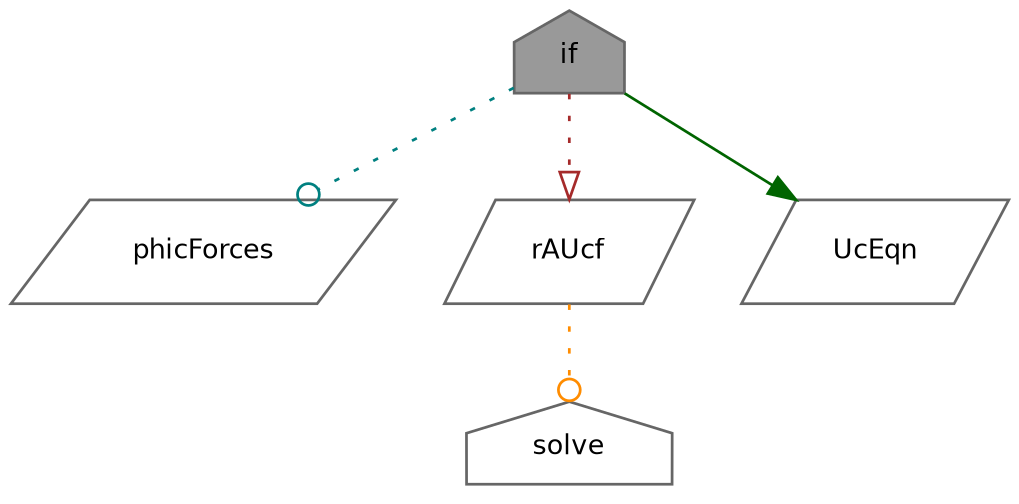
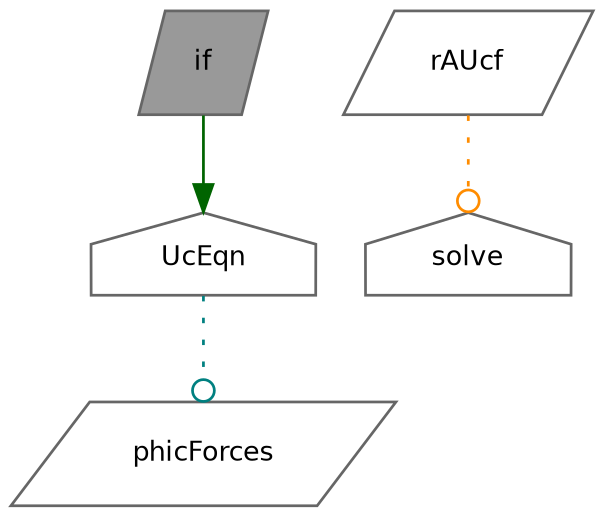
node "if": shape house -> parallelogram
edge "if" -> "rAUcf": removed
edge "if" -> "phicForces": now "UcEqn" -> "phicForces"
node "UcEqn": shape parallelogram -> house
